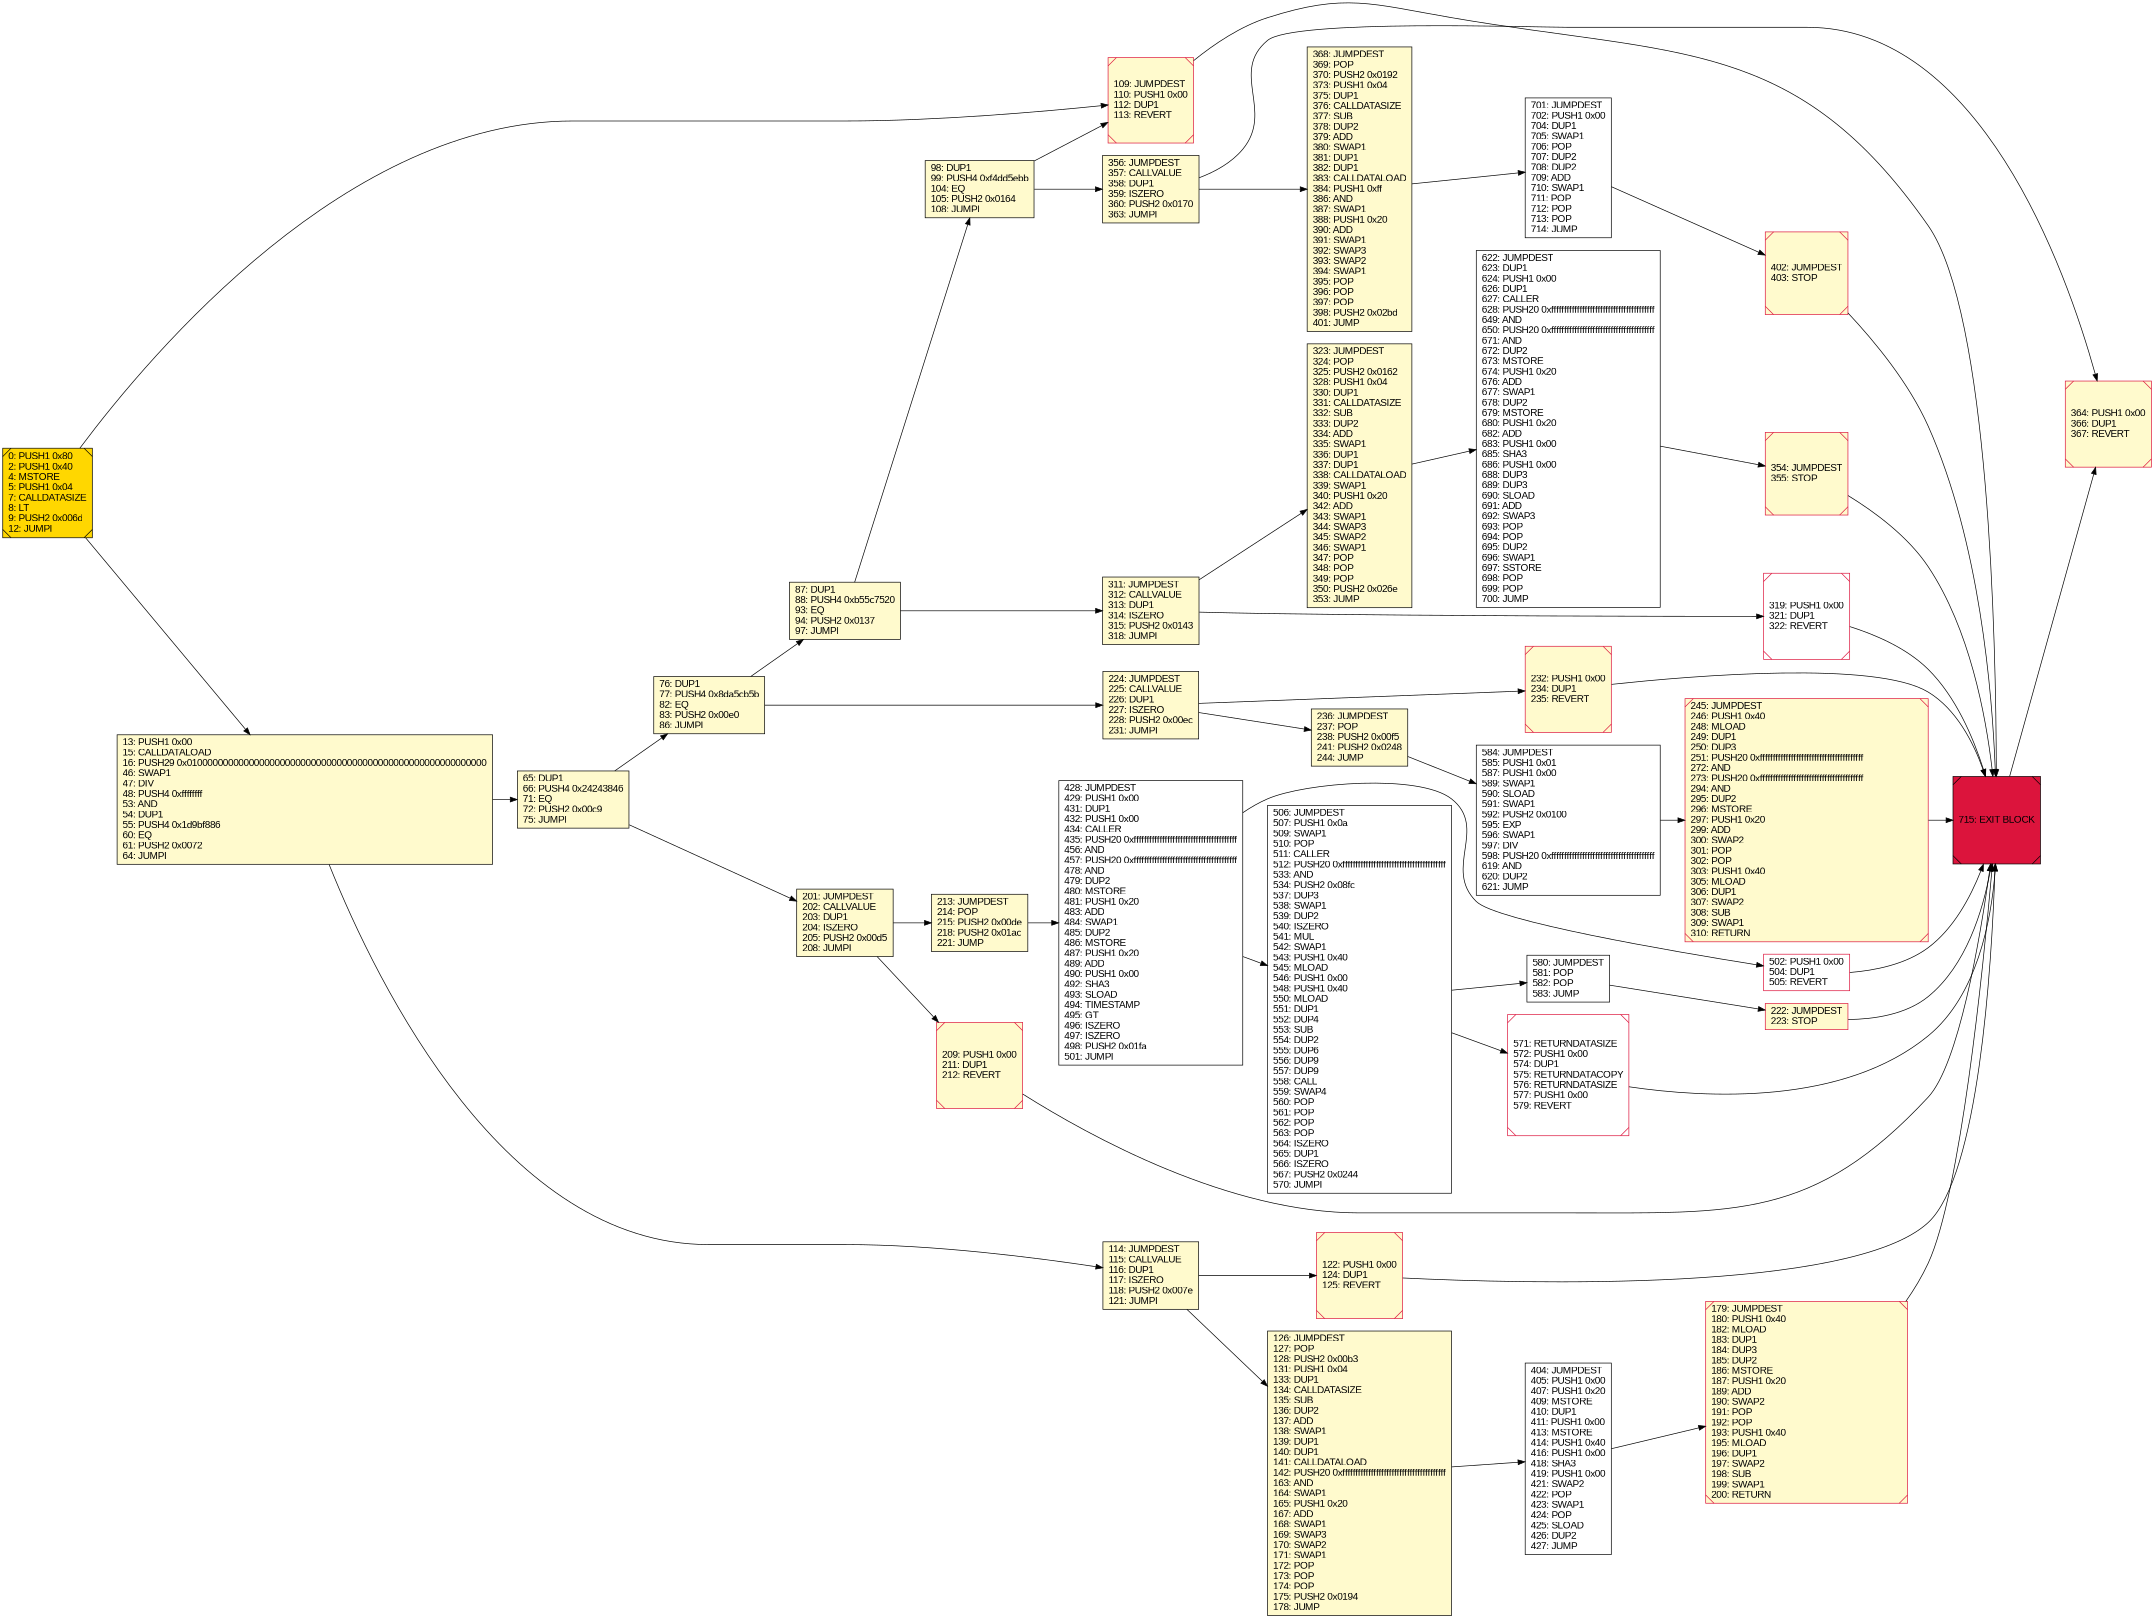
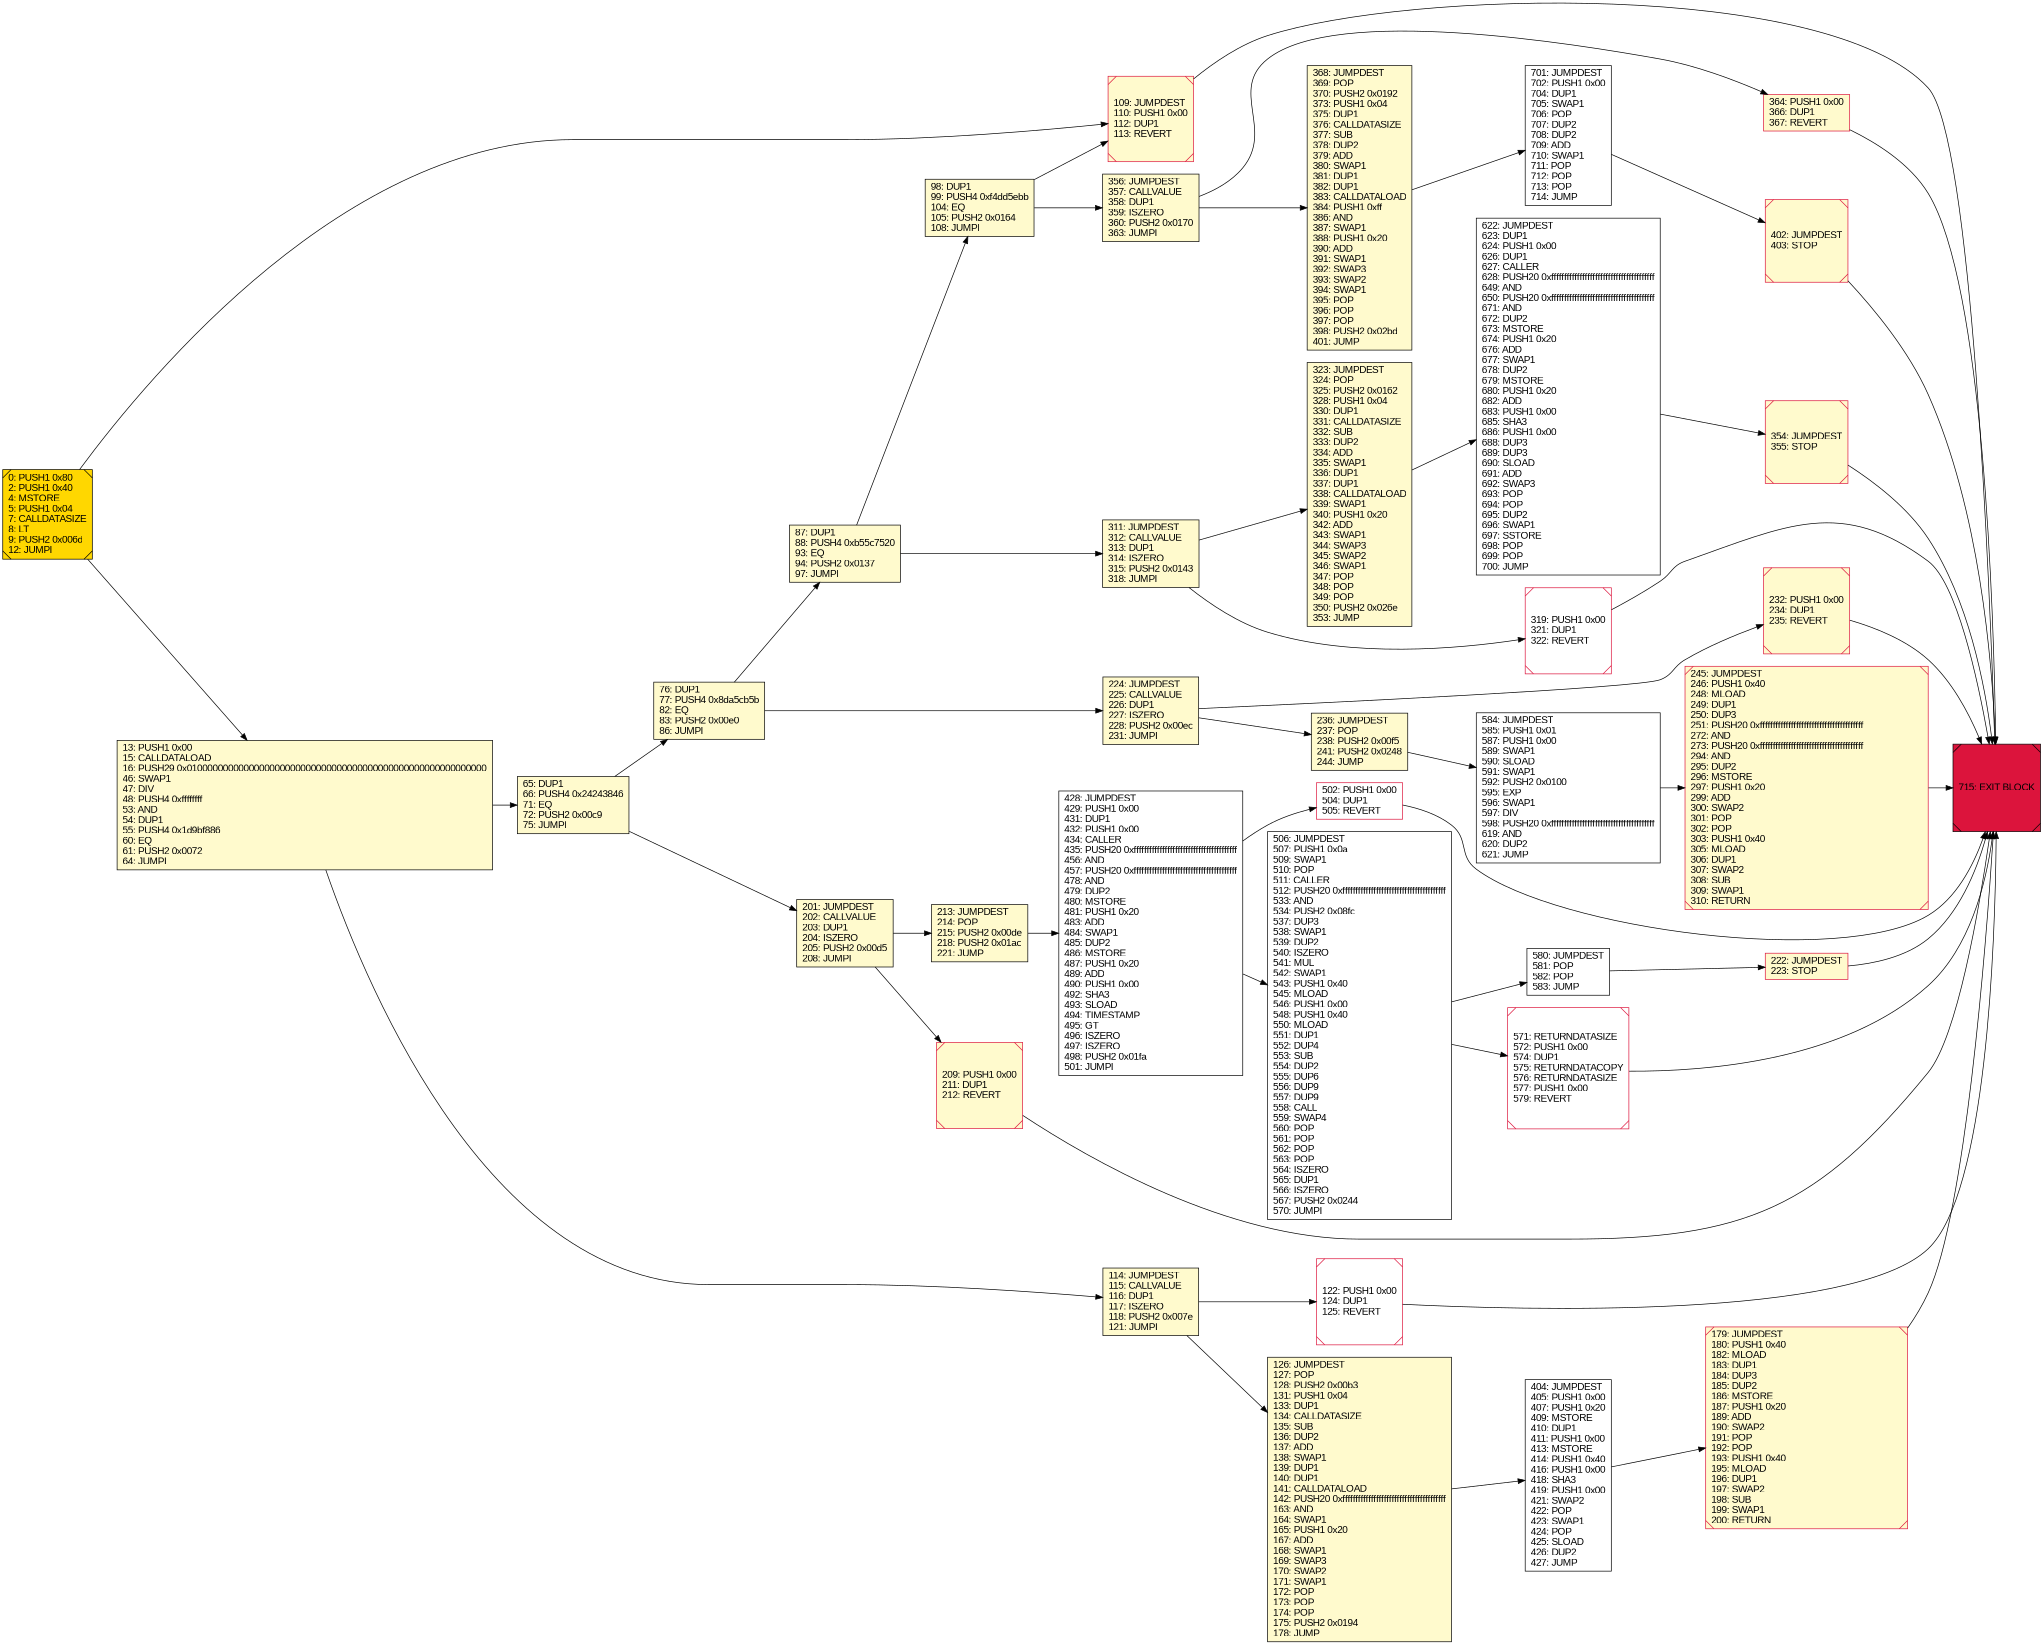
node "364: PUSH1 0x00 366: DUP1 367: REVERT": shape Msquare -> box
edge "715: EXIT BLOCK" -> "364: PUSH1 0x00 366: DUP1 367: REVERT": reversed
node "122: PUSH1 0x00 124: DUP1 125: REVERT": fillcolor lemonchiffon -> white
